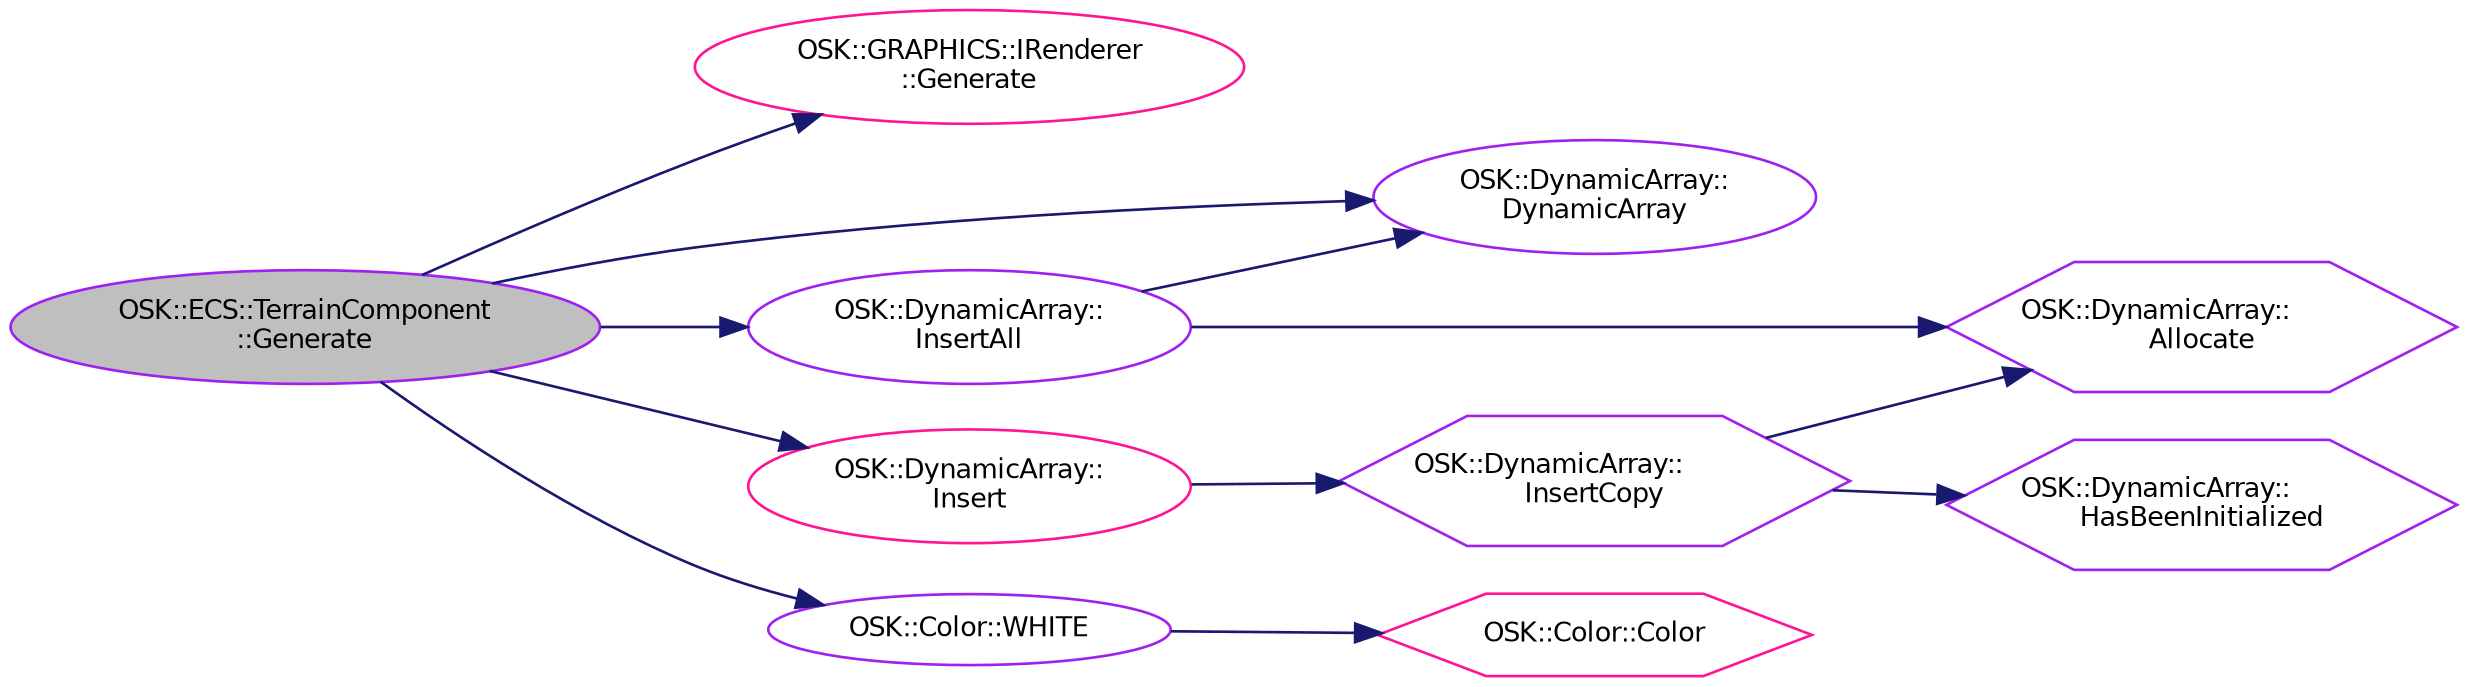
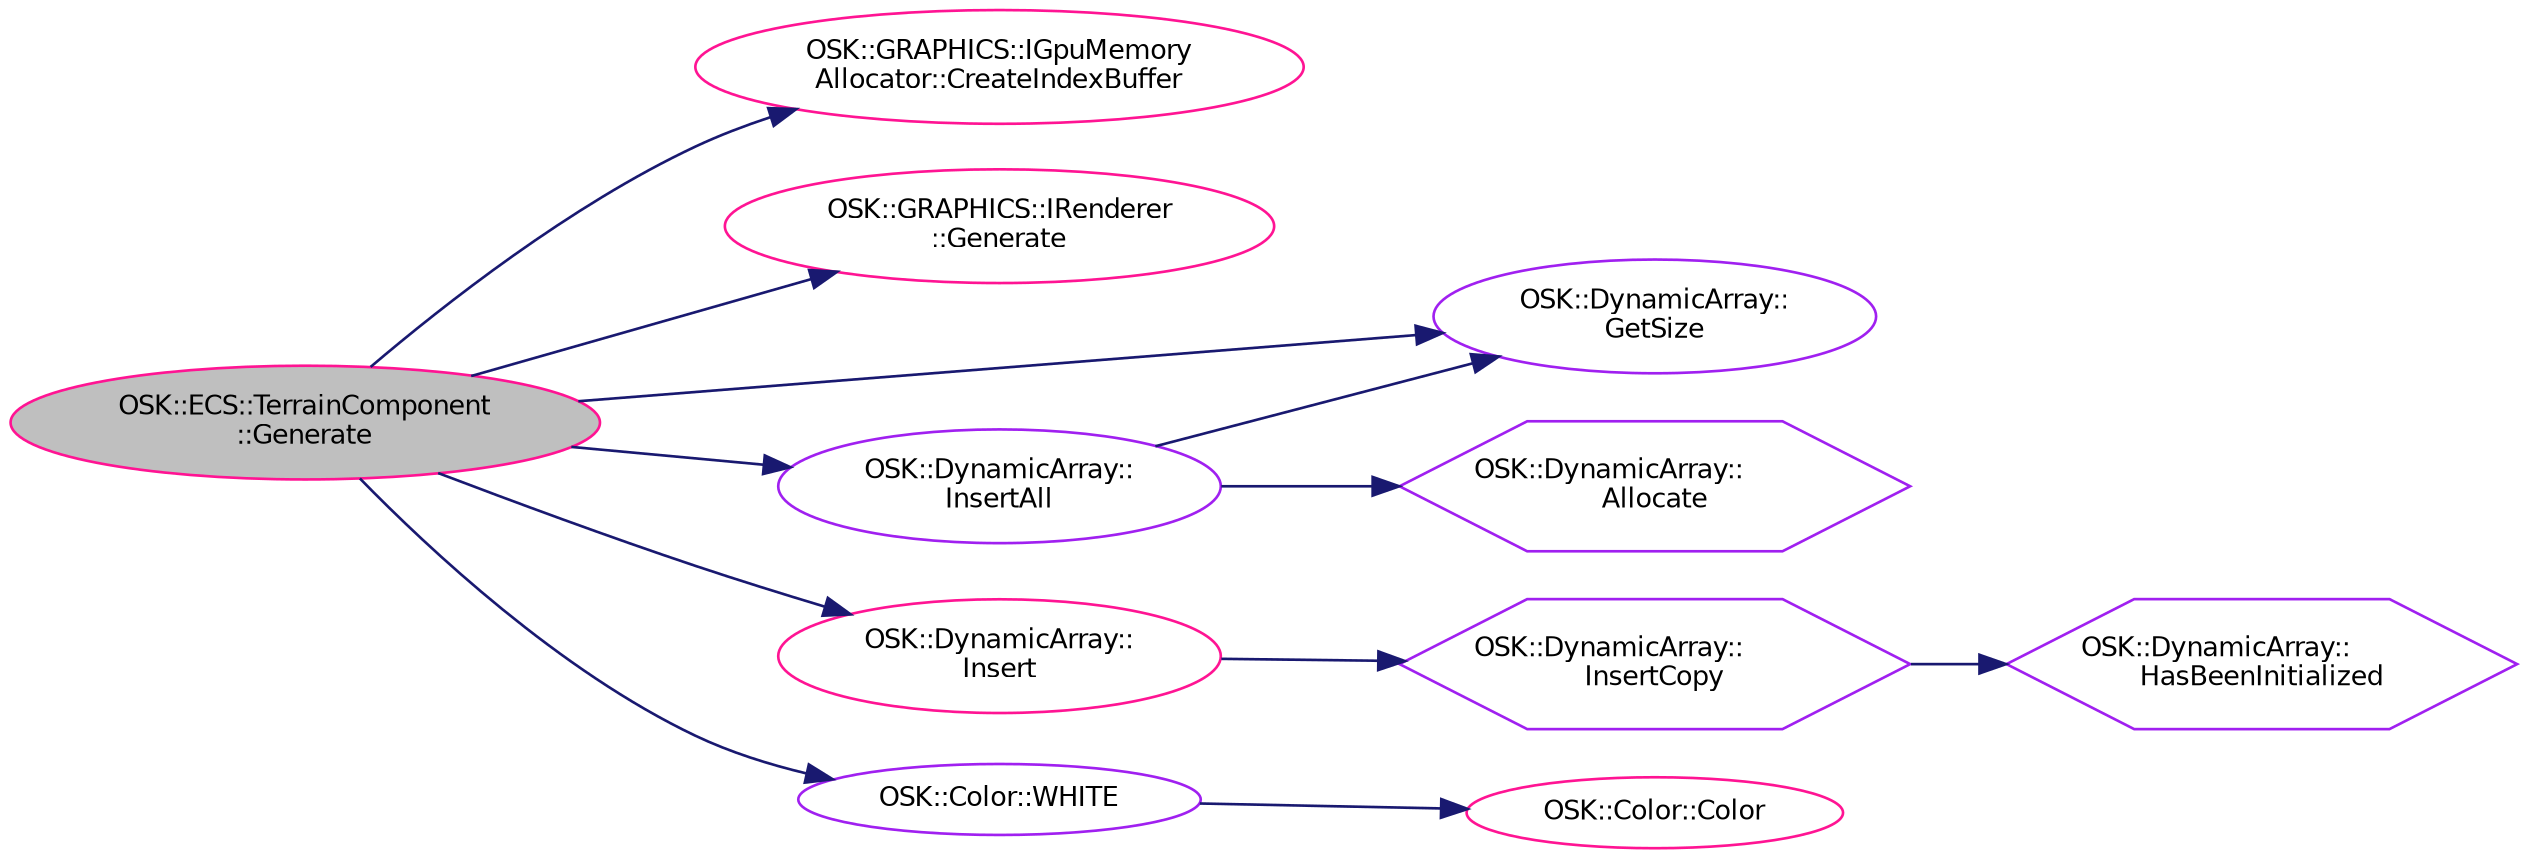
node "OSK::GRAPHICS::IGpuMemory Allocator::CreateIndexBuffer": added
node "OSK::DynamicArray:: DynamicArray": label "OSK::DynamicArray:: DynamicArray" -> "OSK::DynamicArray:: GetSize"
node "OSK::ECS::TerrainComponent ::Generate": color purple -> deeppink
edge "OSK::DynamicArray:: InsertCopy" -> "OSK::DynamicArray:: Allocate": removed
node "OSK::Color::Color": shape hexagon -> ellipse
